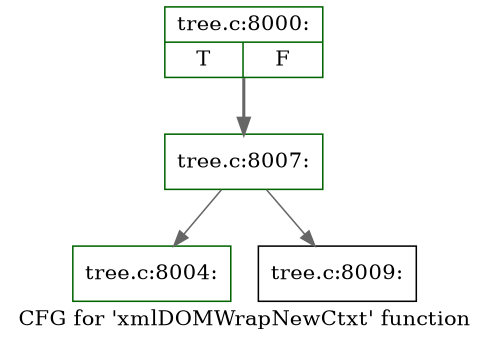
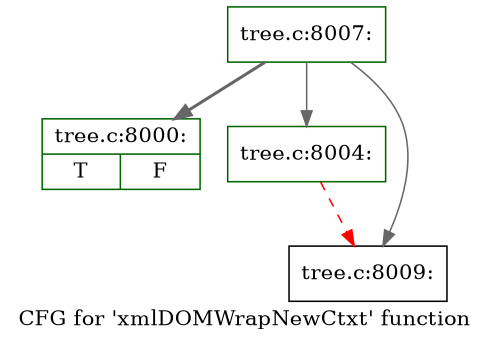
edge "tree.c:8000:" -> "tree.c:8007:": reversed
edge "tree.c:8004:" -> "tree.c:8009:": added
